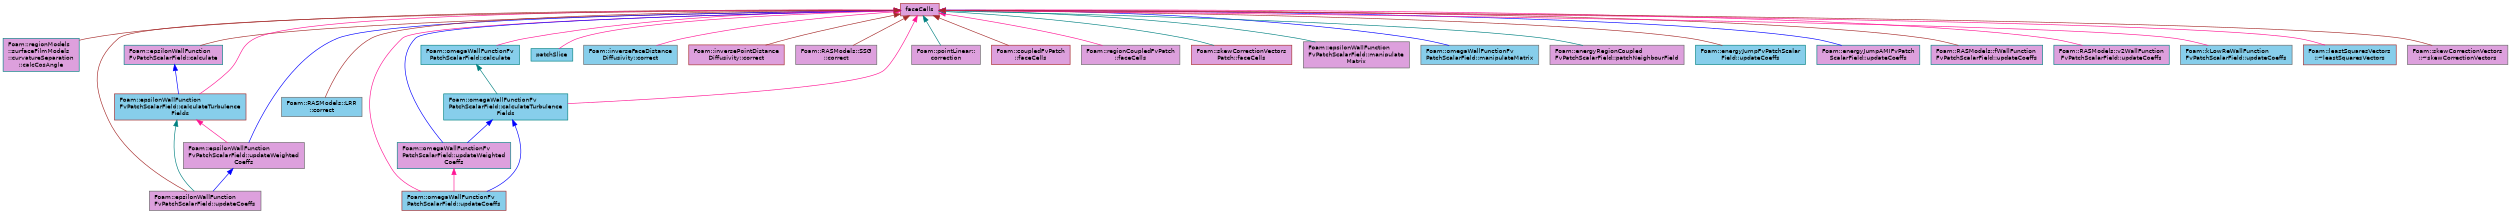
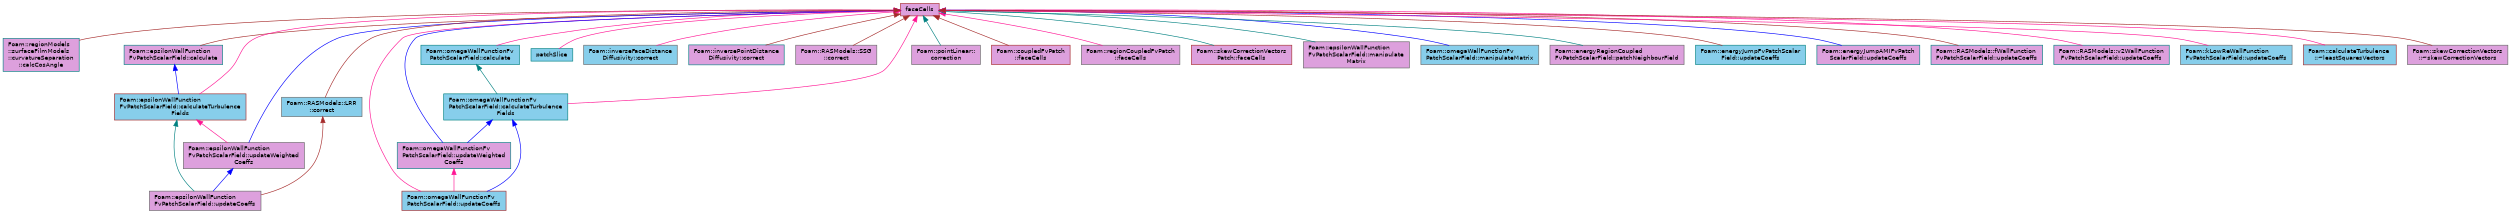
edge "Foam::epsilonWallFunction FvPatchScalarField::updateCoeffs" -> "faceCells": now "Foam::epsilonWallFunction FvPatchScalarField::updateCoeffs" -> "Foam::RASModels::LRR ::correct"
node "Foam::inversePointDistance Diffusivity::correct": color brown -> teal
node "Foam::leastSquaresVectors ::~leastSquaresVectors": label "Foam::leastSquaresVectors ::~leastSquaresVectors" -> "Foam::calculateTurbulence ::~leastSquaresVectors"
